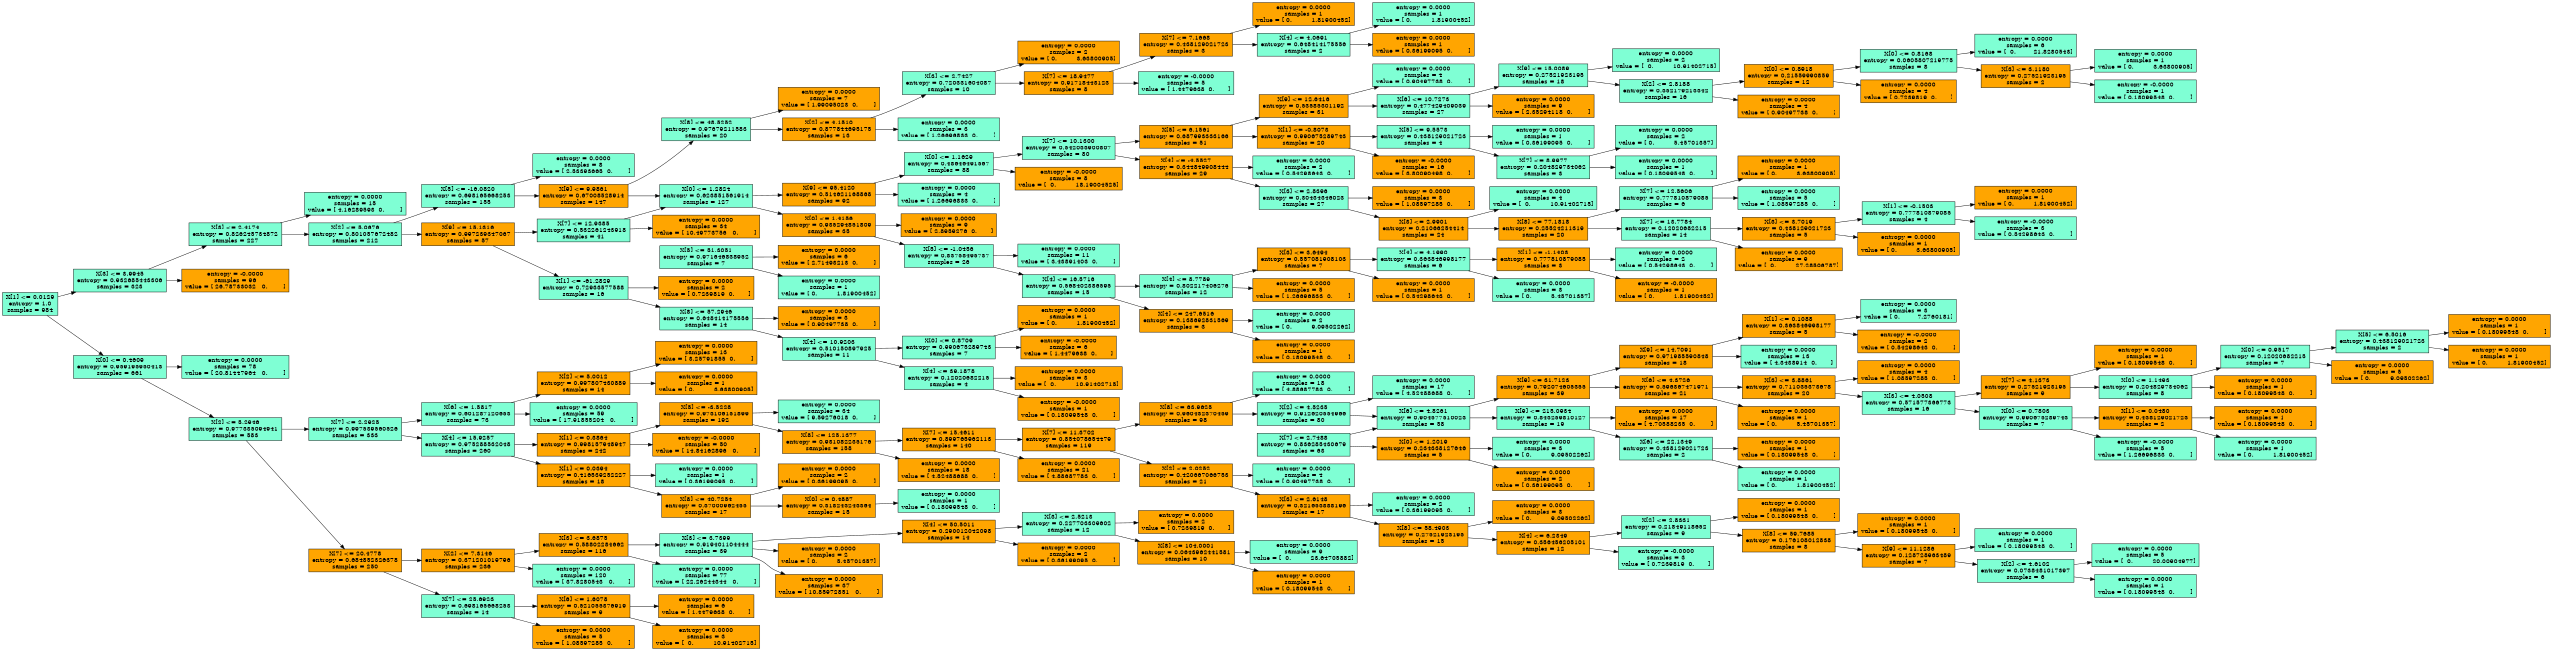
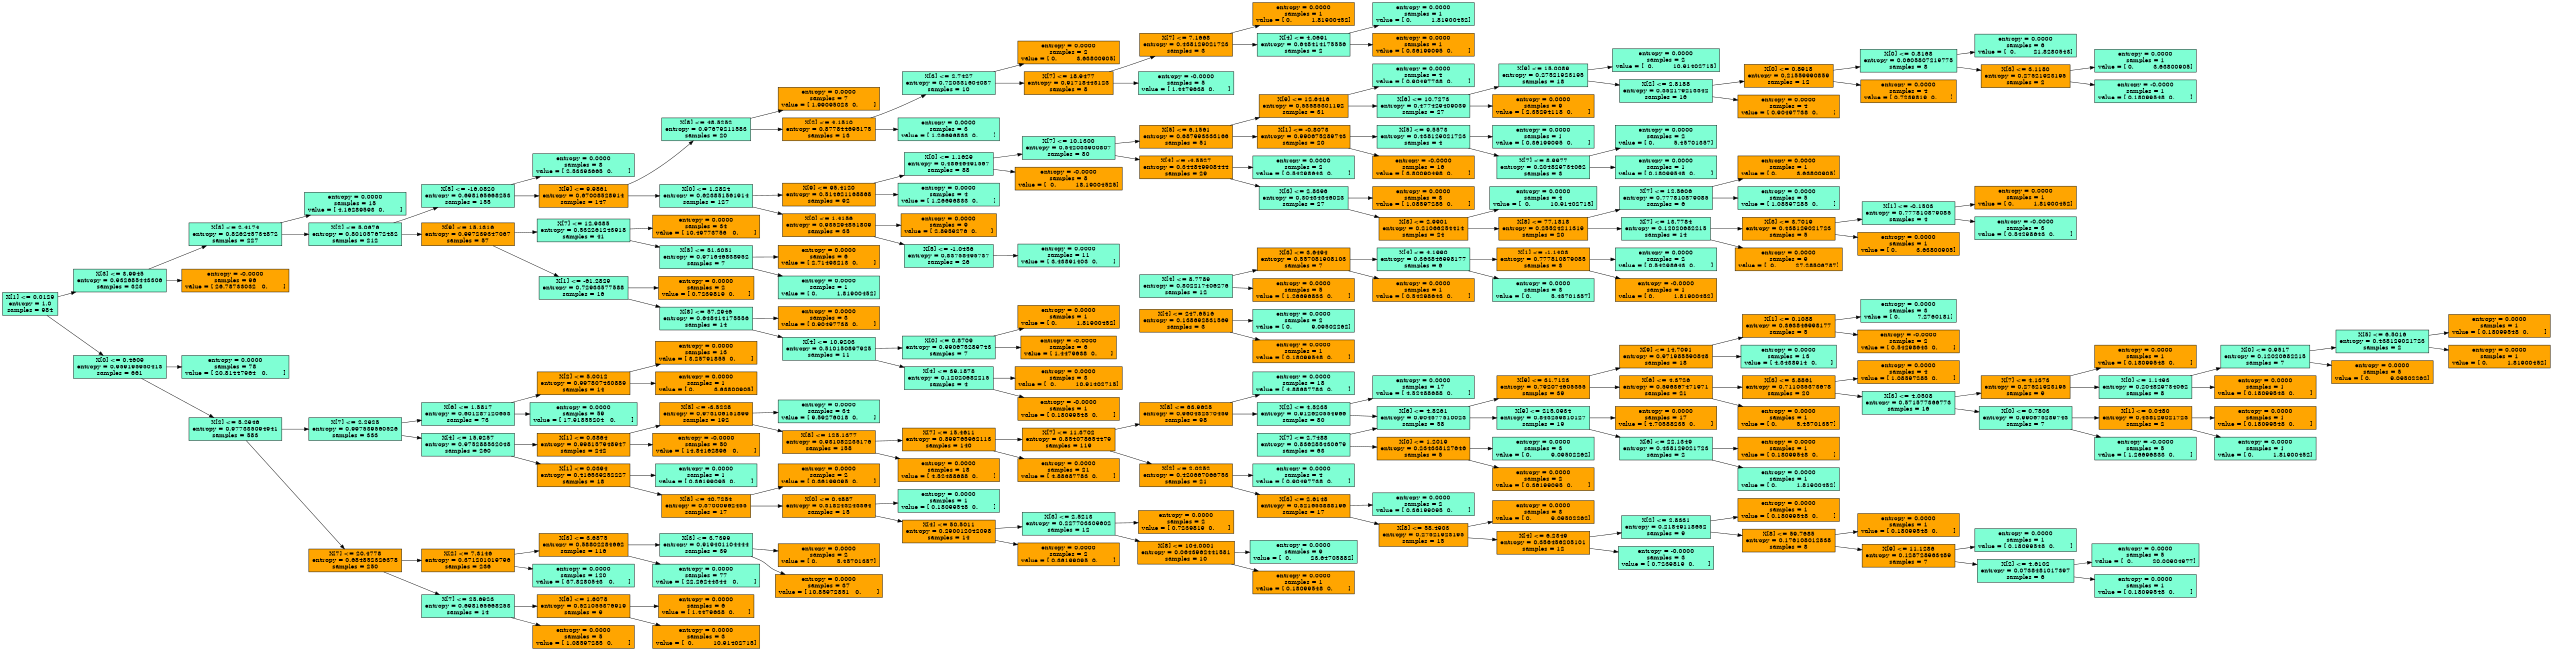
edge "X[7] <= 12.9385 entropy = 0.532261243918 samples = 41" -> "X[0] <= 1.2824 entropy = 0.623851561914 samples = 127": now "X[7] <= 12.9385 entropy = 0.532261243918 samples = 41" -> "X[5] <= 51.3051 entropy = 0.971646838952 samples = 7"
node "X[4] <= 16.5716 entropy = 0.568402386595 samples = 15": removed
edge "X[3] <= 3.7399 entropy = 0.919401104444 samples = 39" -> "X[4] <= 50.5011 entropy = 0.290012042098 samples = 14": now "X[0] <= 0.4887 entropy = 0.318243243364 samples = 15" -> "X[4] <= 50.5011 entropy = 0.290012042098 samples = 14"
